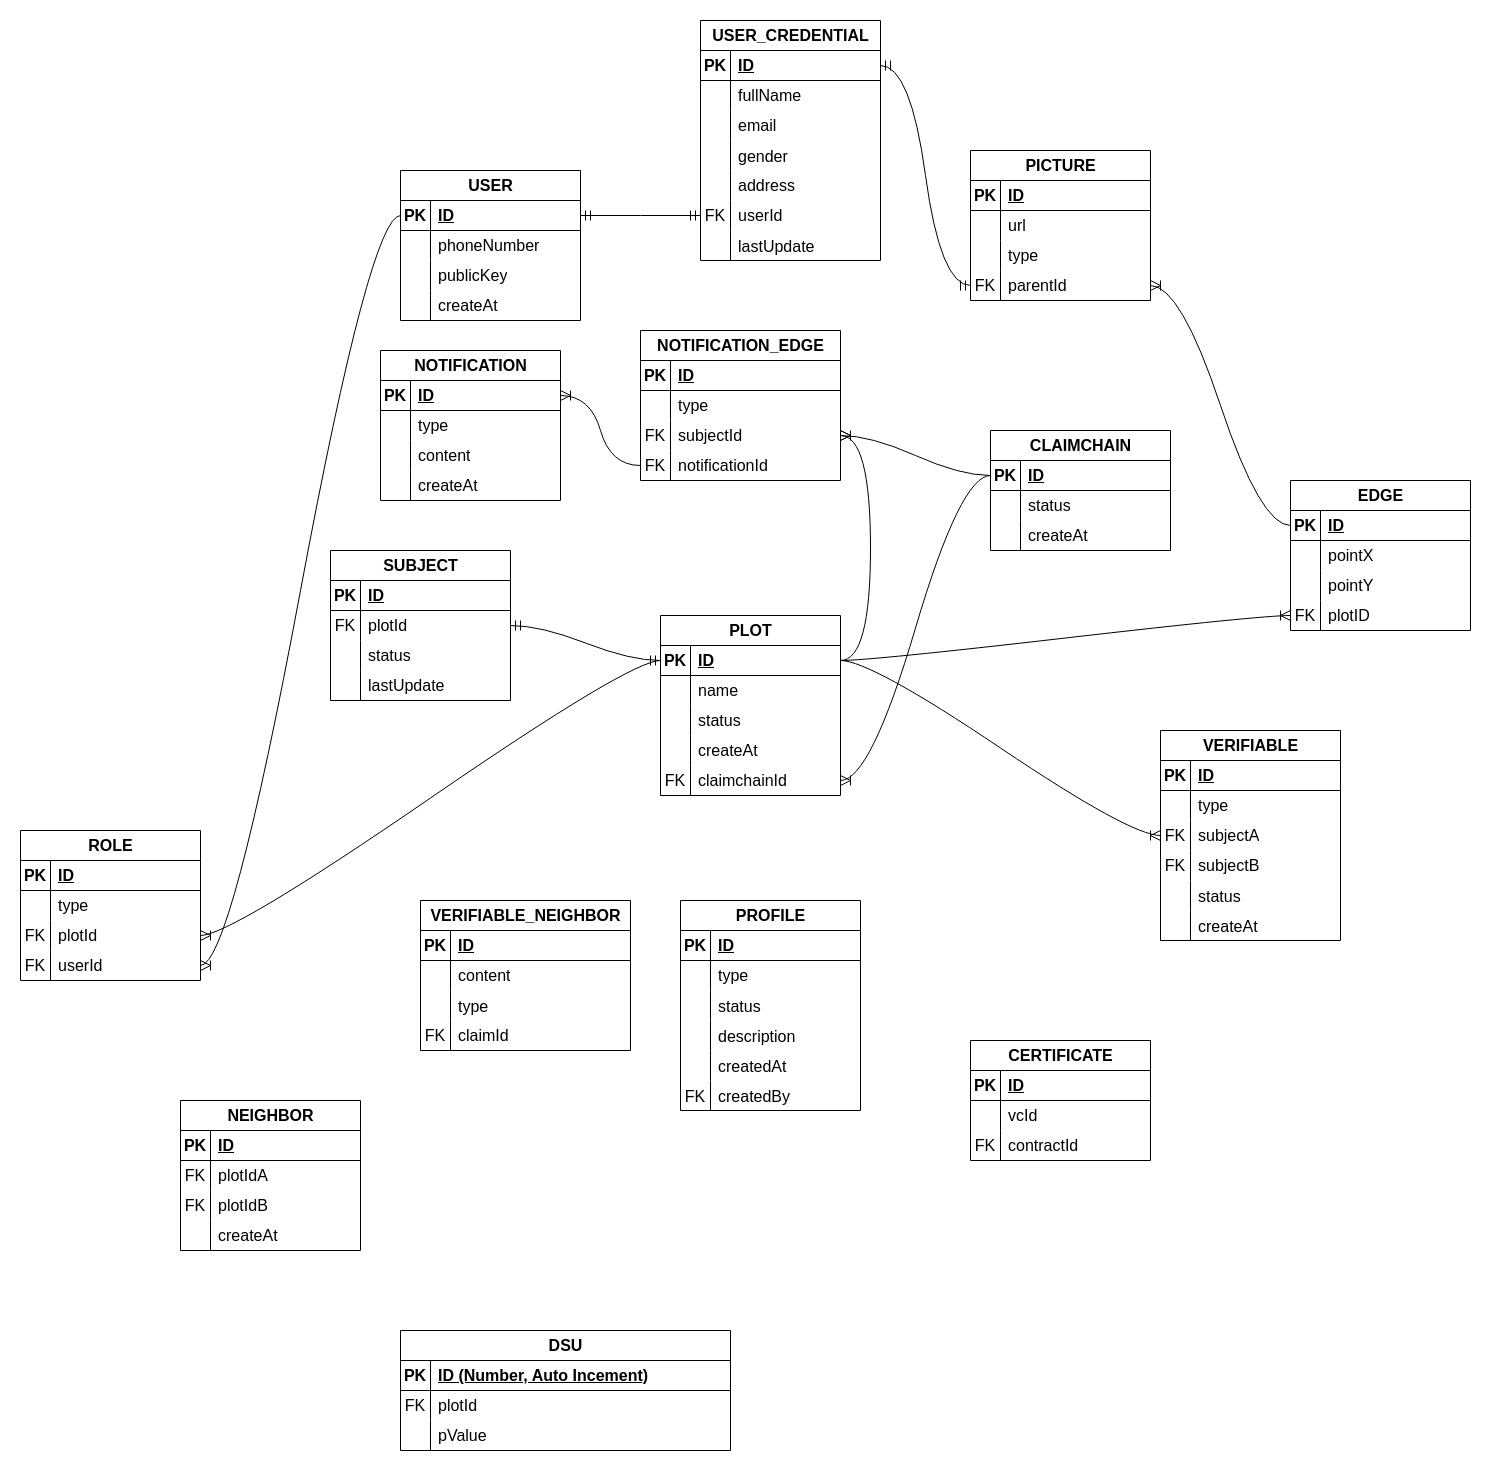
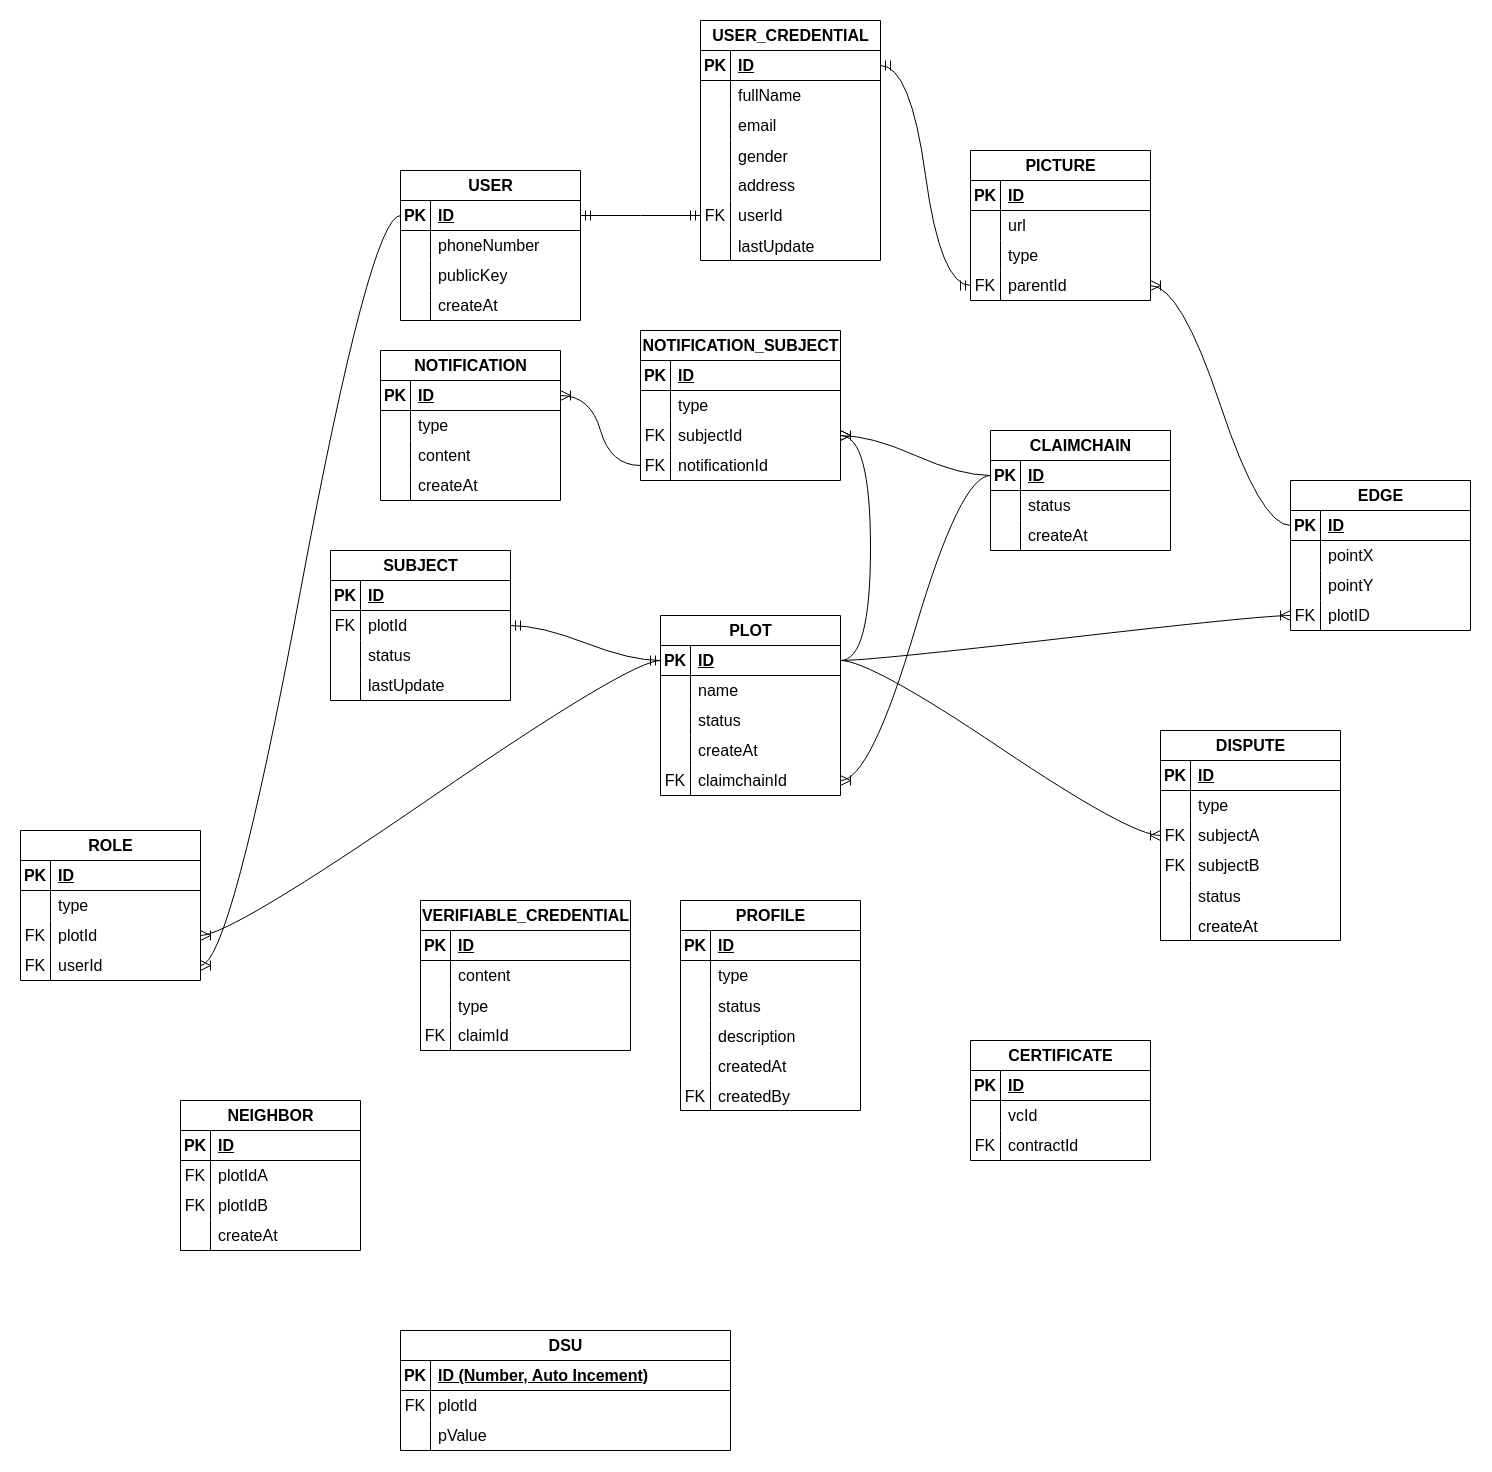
node "NOTIFICATION_EDGE": label "NOTIFICATION_EDGE" -> "NOTIFICATION_SUBJECT"
node "VERIFIABLE": label "VERIFIABLE" -> "DISPUTE"
node "VERIFIABLE_NEIGHBOR": label "VERIFIABLE_NEIGHBOR" -> "VERIFIABLE_CREDENTIAL"
